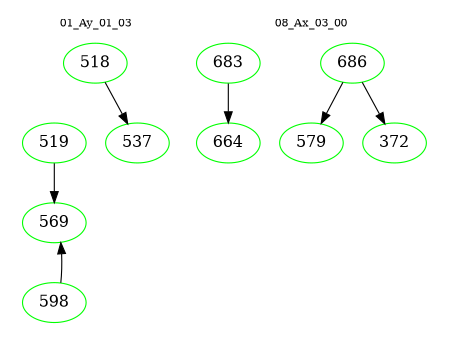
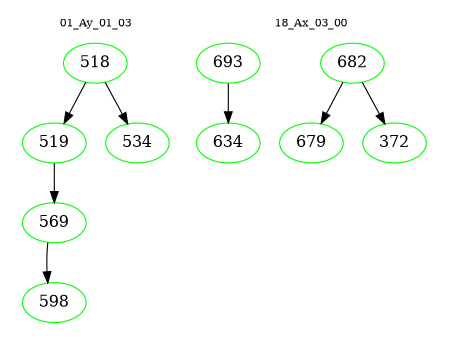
cluster "08_Ax_03_00": label "08_Ax_03_00" -> "18_Ax_03_00"
node "683": label "683" -> "693"
node "686": label "686" -> "682"
edge "518" -> "519": added
node "537": label "537" -> "534"
node "664": label "664" -> "634"
node "579": label "579" -> "679"
edge "598" -> "569": reversed
